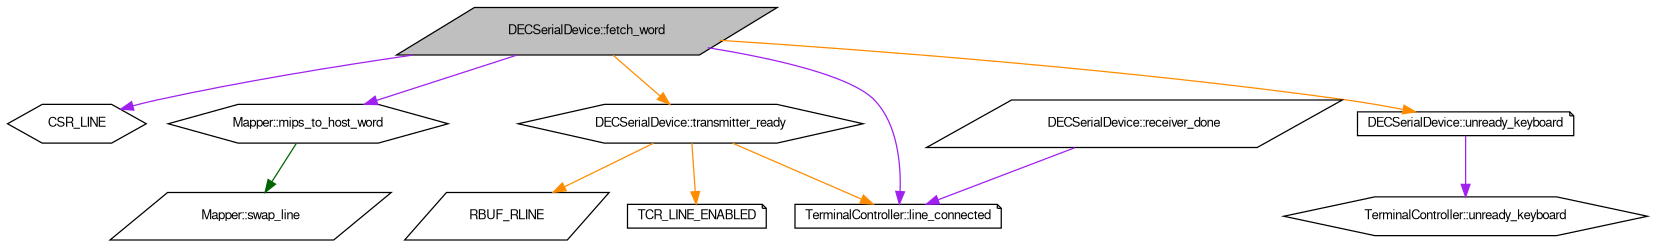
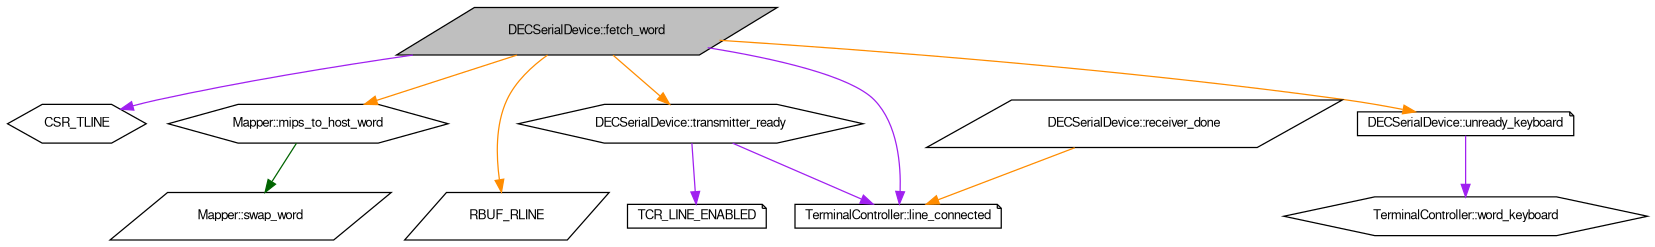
edge "DECSerialDevice::fetch_word" -> "Mapper::mips_to_host_word": color purple -> darkorange
node "CSR_LINE": label "CSR_LINE" -> "CSR_TLINE"
edge "DECSerialDevice::transmitter_ready" -> "RBUF_RLINE": now "DECSerialDevice::fetch_word" -> "RBUF_RLINE"
edge "DECSerialDevice::transmitter_ready" -> "TCR_LINE_ENABLED": color darkorange -> purple
edge "DECSerialDevice::transmitter_ready" -> "TerminalController::line_connected": color darkorange -> purple
edge "DECSerialDevice::receiver_done" -> "TerminalController::line_connected": color purple -> darkorange
node "Mapper::swap_line": label "Mapper::swap_line" -> "Mapper::swap_word"
node "TerminalController::unready_keyboard": label "TerminalController::unready_keyboard" -> "TerminalController::word_keyboard"
